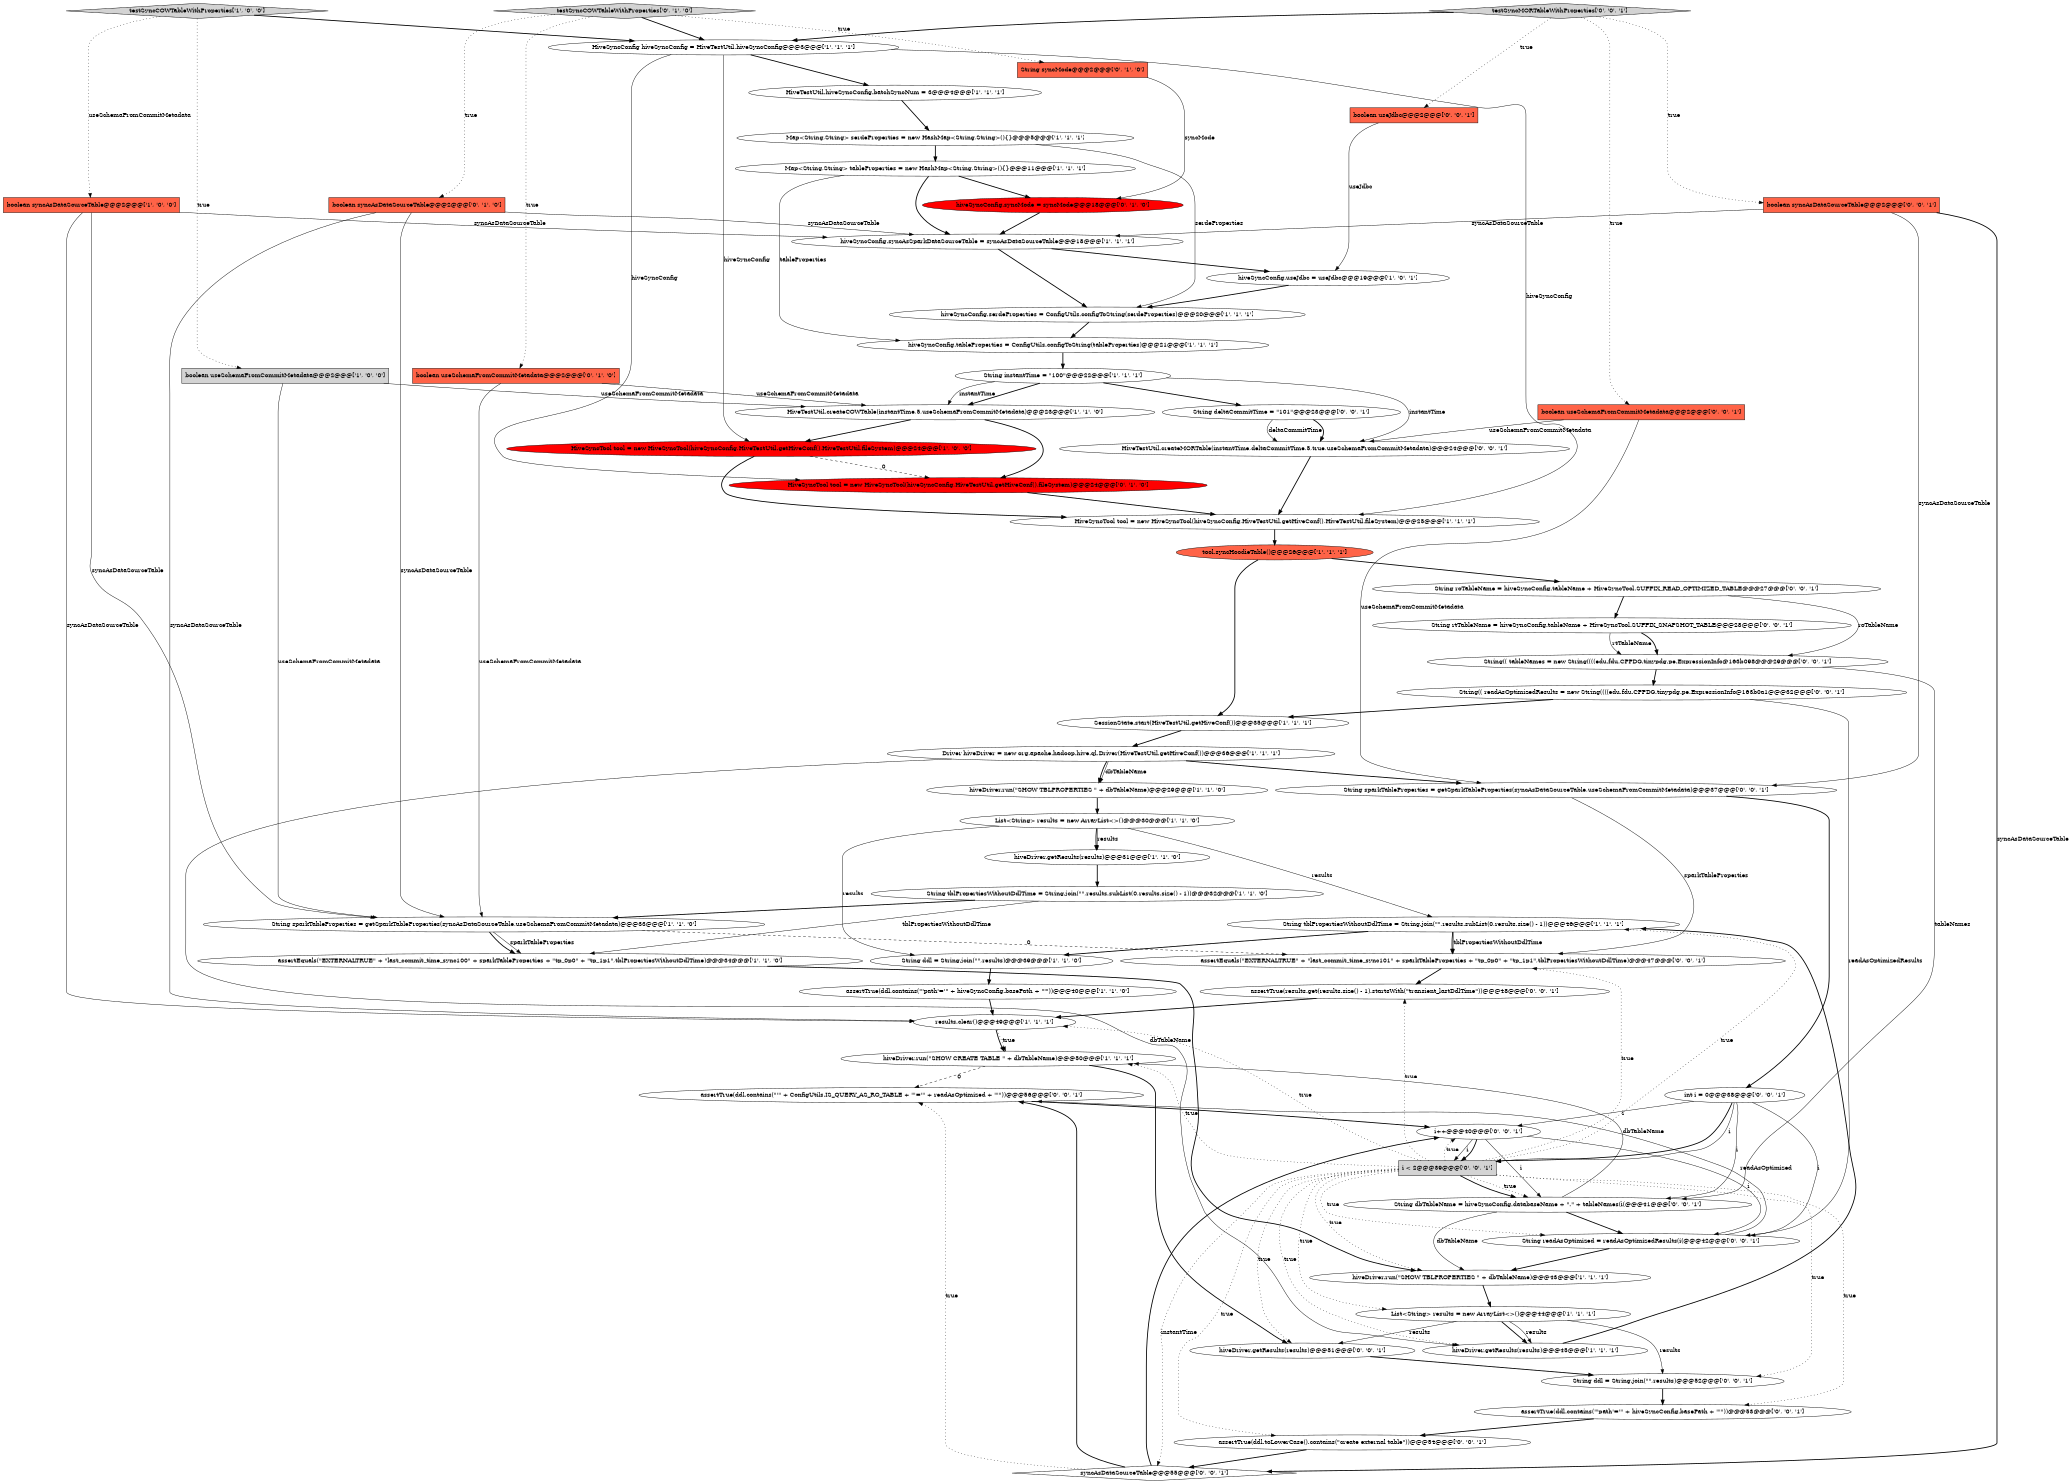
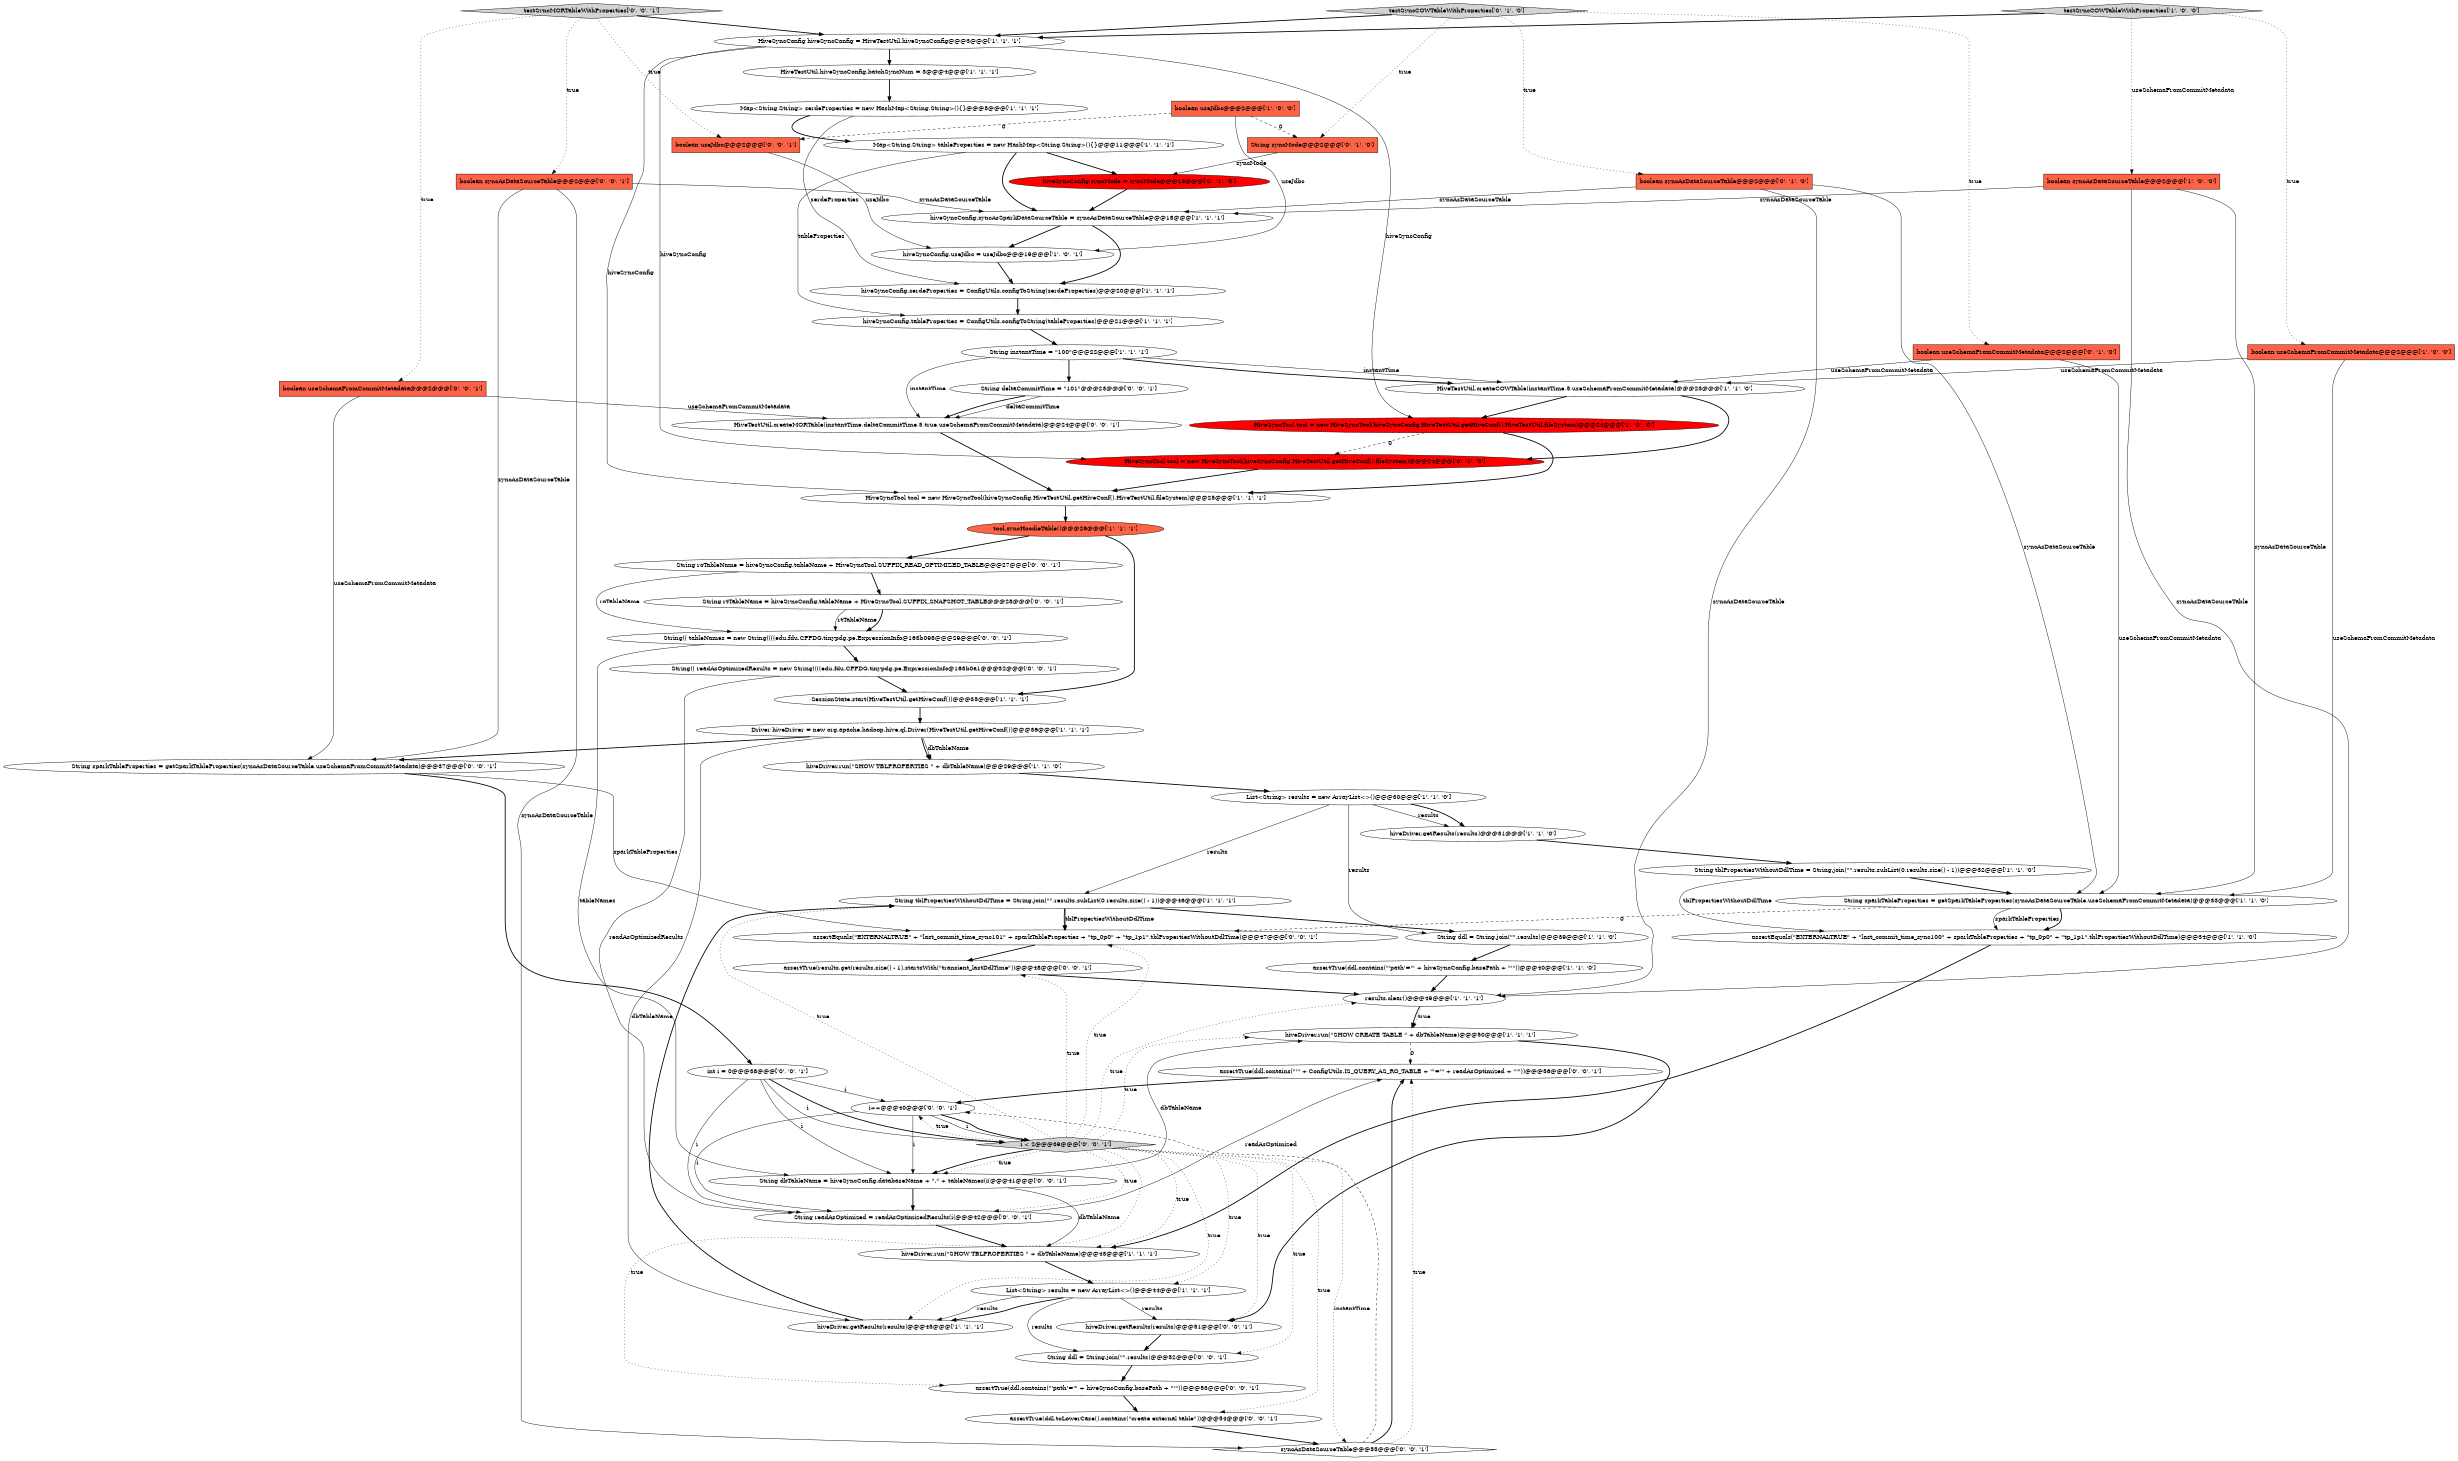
node "boolean useJdbc@@@2@@@['1', '0', '0']": added
node "boolean useSchemaFromCommitMetadata@@@2@@@['1', '0', '0']": fillcolor lightgray -> tomato
node "i < 2@@@39@@@['0', '0', '1']": shape box -> diamond
edge "boolean syncAsDataSourceTable@@@2@@@['0', '0', '1']" -> "syncAsDataSourceTable@@@55@@@['0', '0', '1']": style bold -> solid
edge "syncAsDataSourceTable@@@55@@@['0', '0', '1']" -> "i++@@@40@@@['0', '0', '1']": style bold -> dashed
